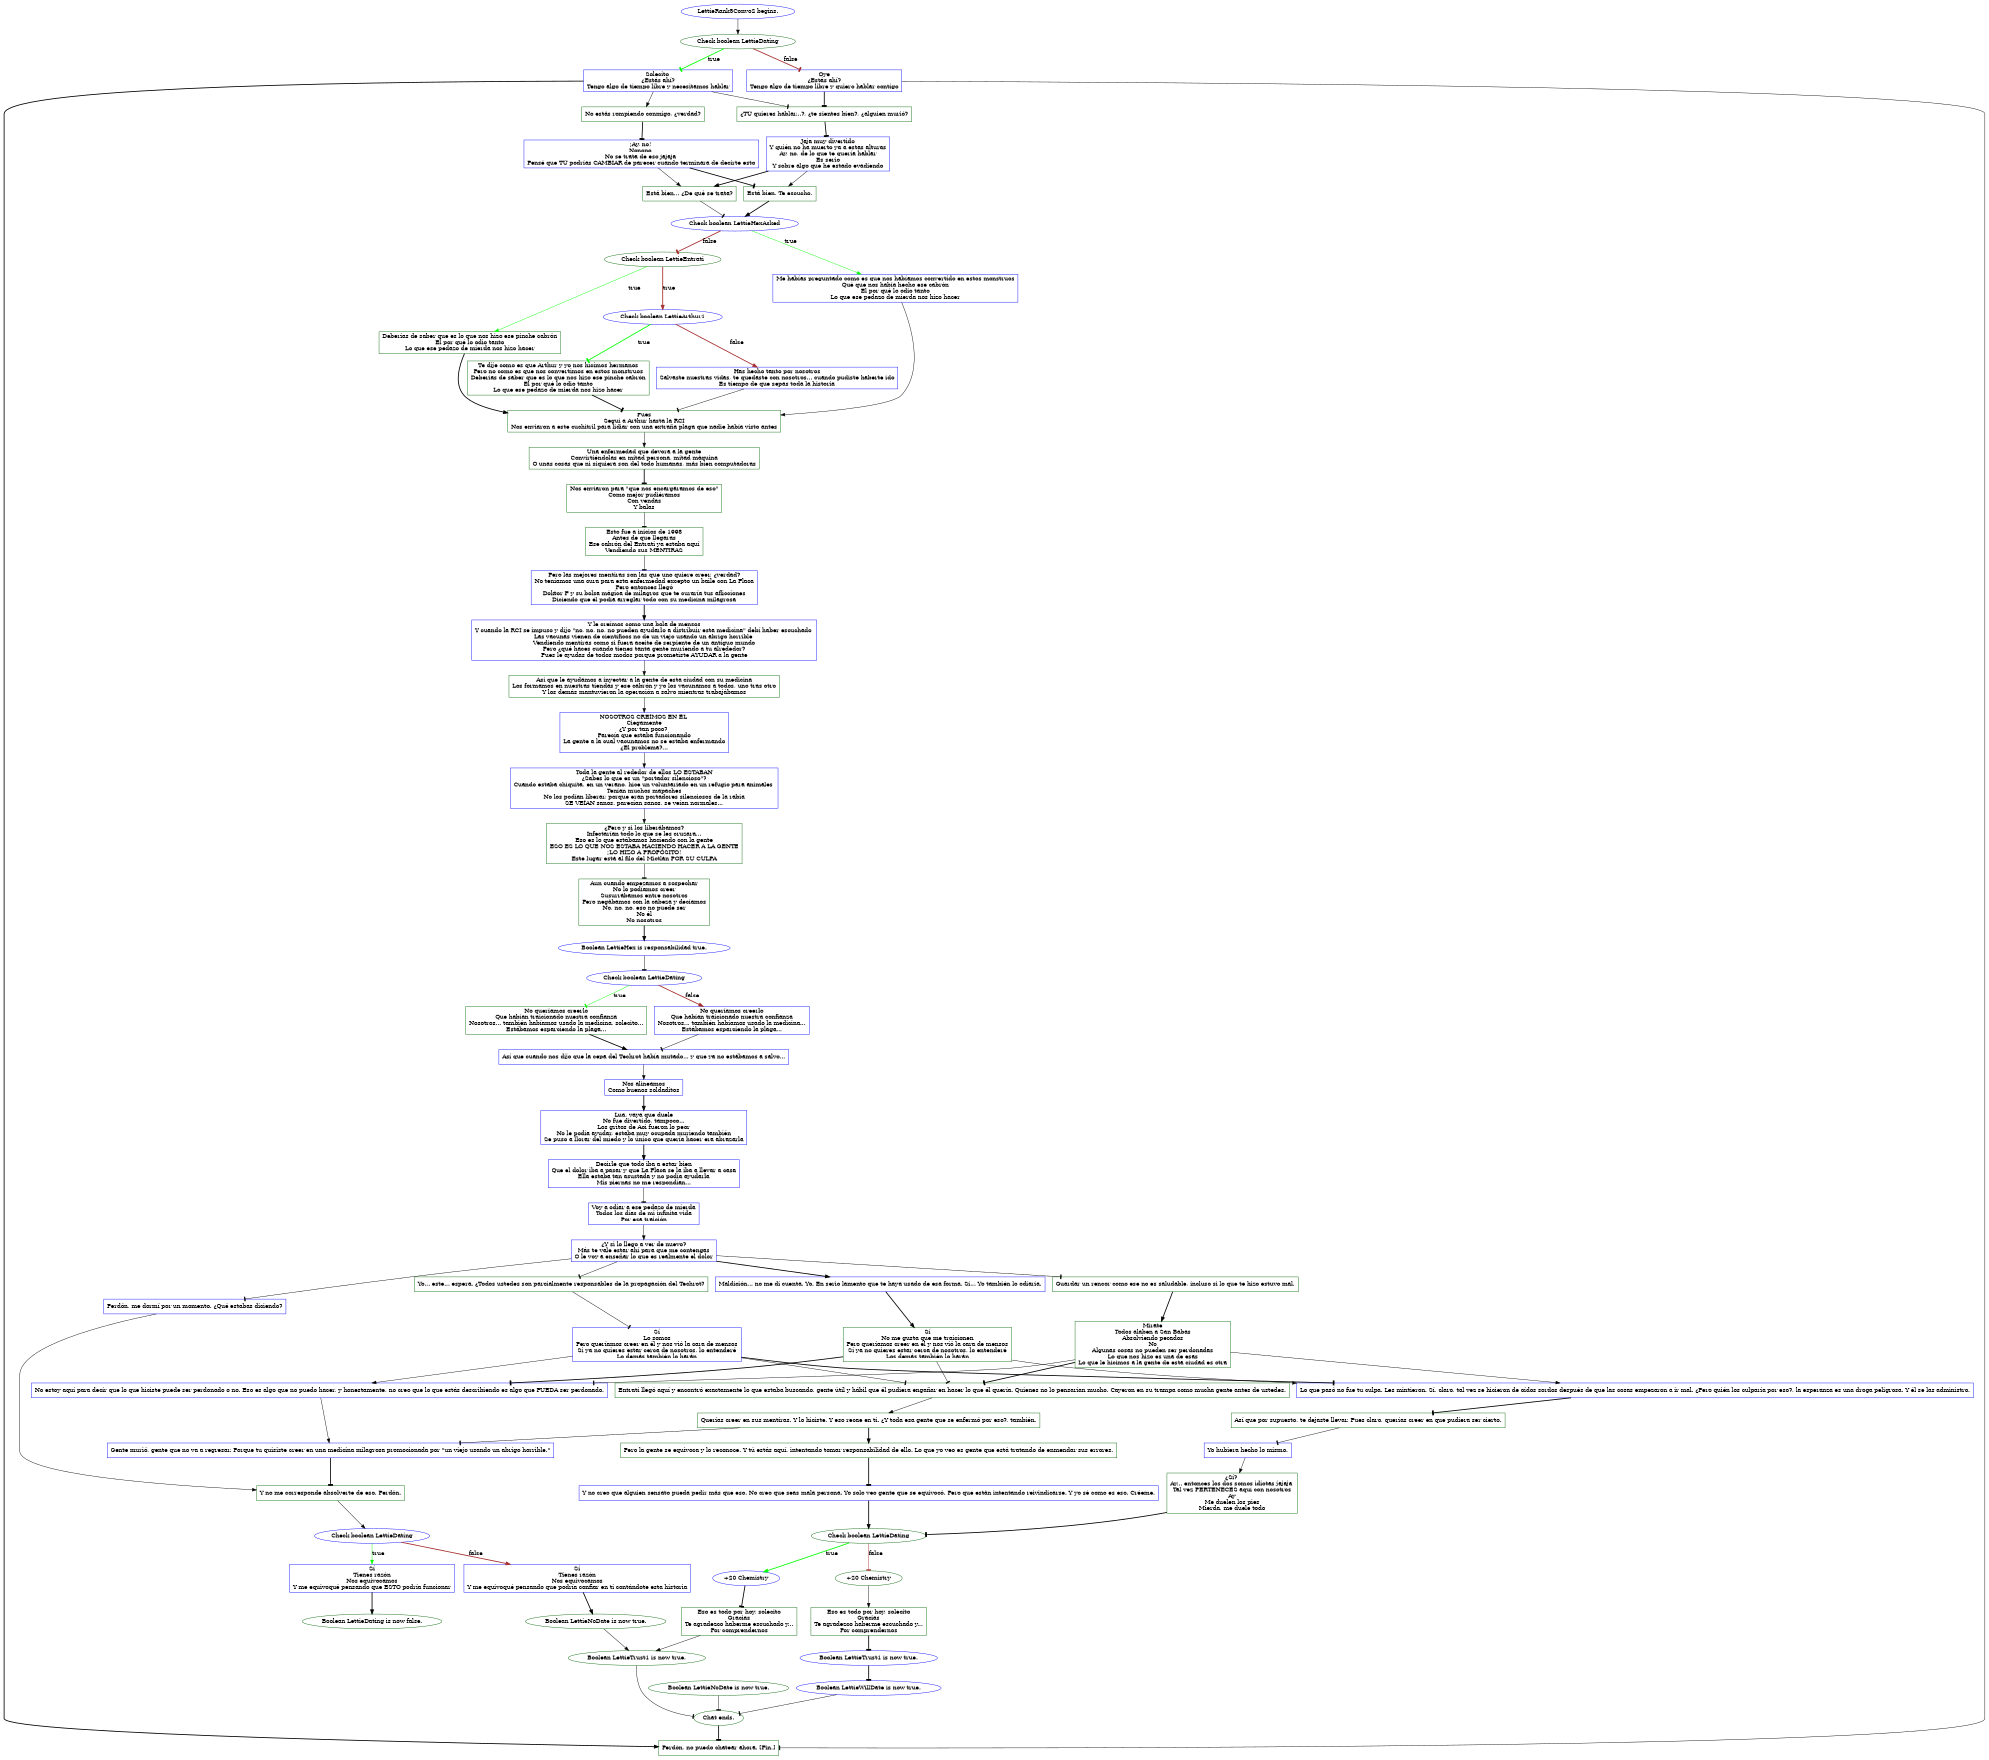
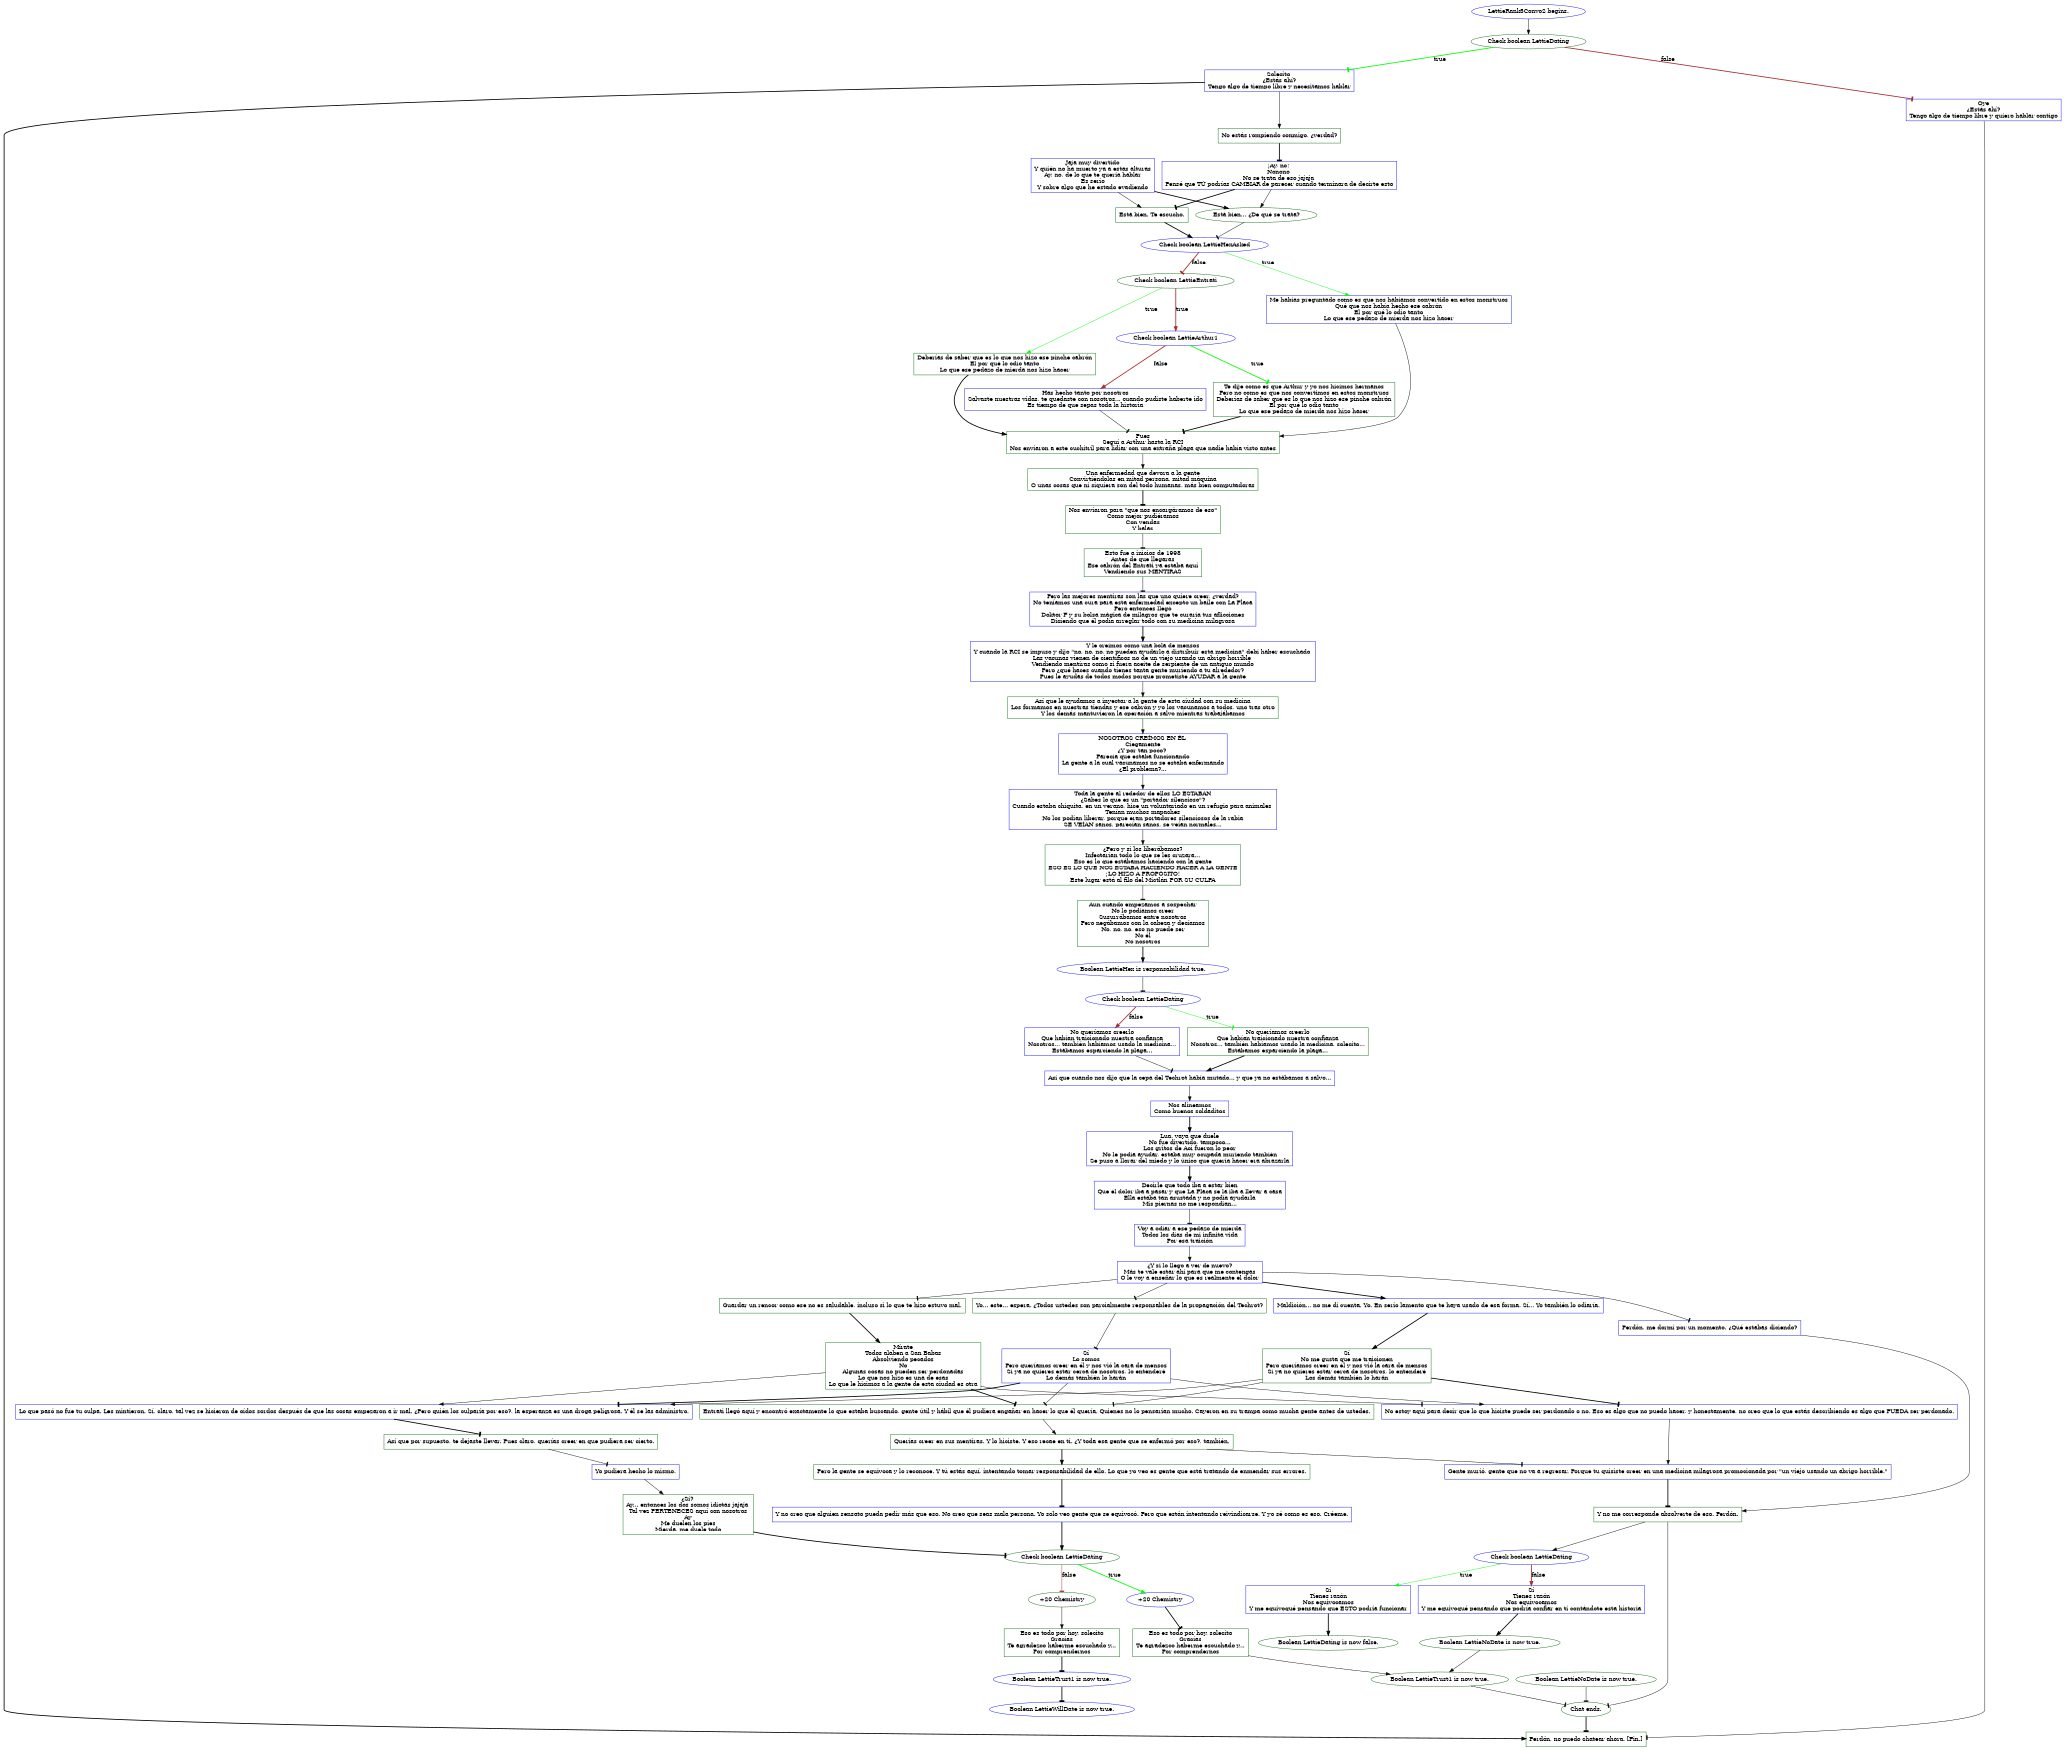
node "¿TÚ quieres hablar...?, ¿te sientes bien?, ¿alguien murió?": removed
node "Está bien... ¿De qué se trata?": shape box -> ellipse
node "Yo hubiera hecho lo mismo.": label "Yo hubiera hecho lo mismo." -> "Yo pudiera hecho lo mismo."
edge "Boolean LettieWillDate is now true." -> "Chat ends.": now "Y no me corresponde absolverte de eso. Perdón." -> "Chat ends."
